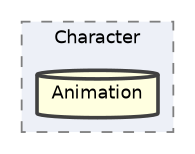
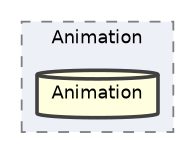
cluster "Character": label "Character" -> "Animation"
